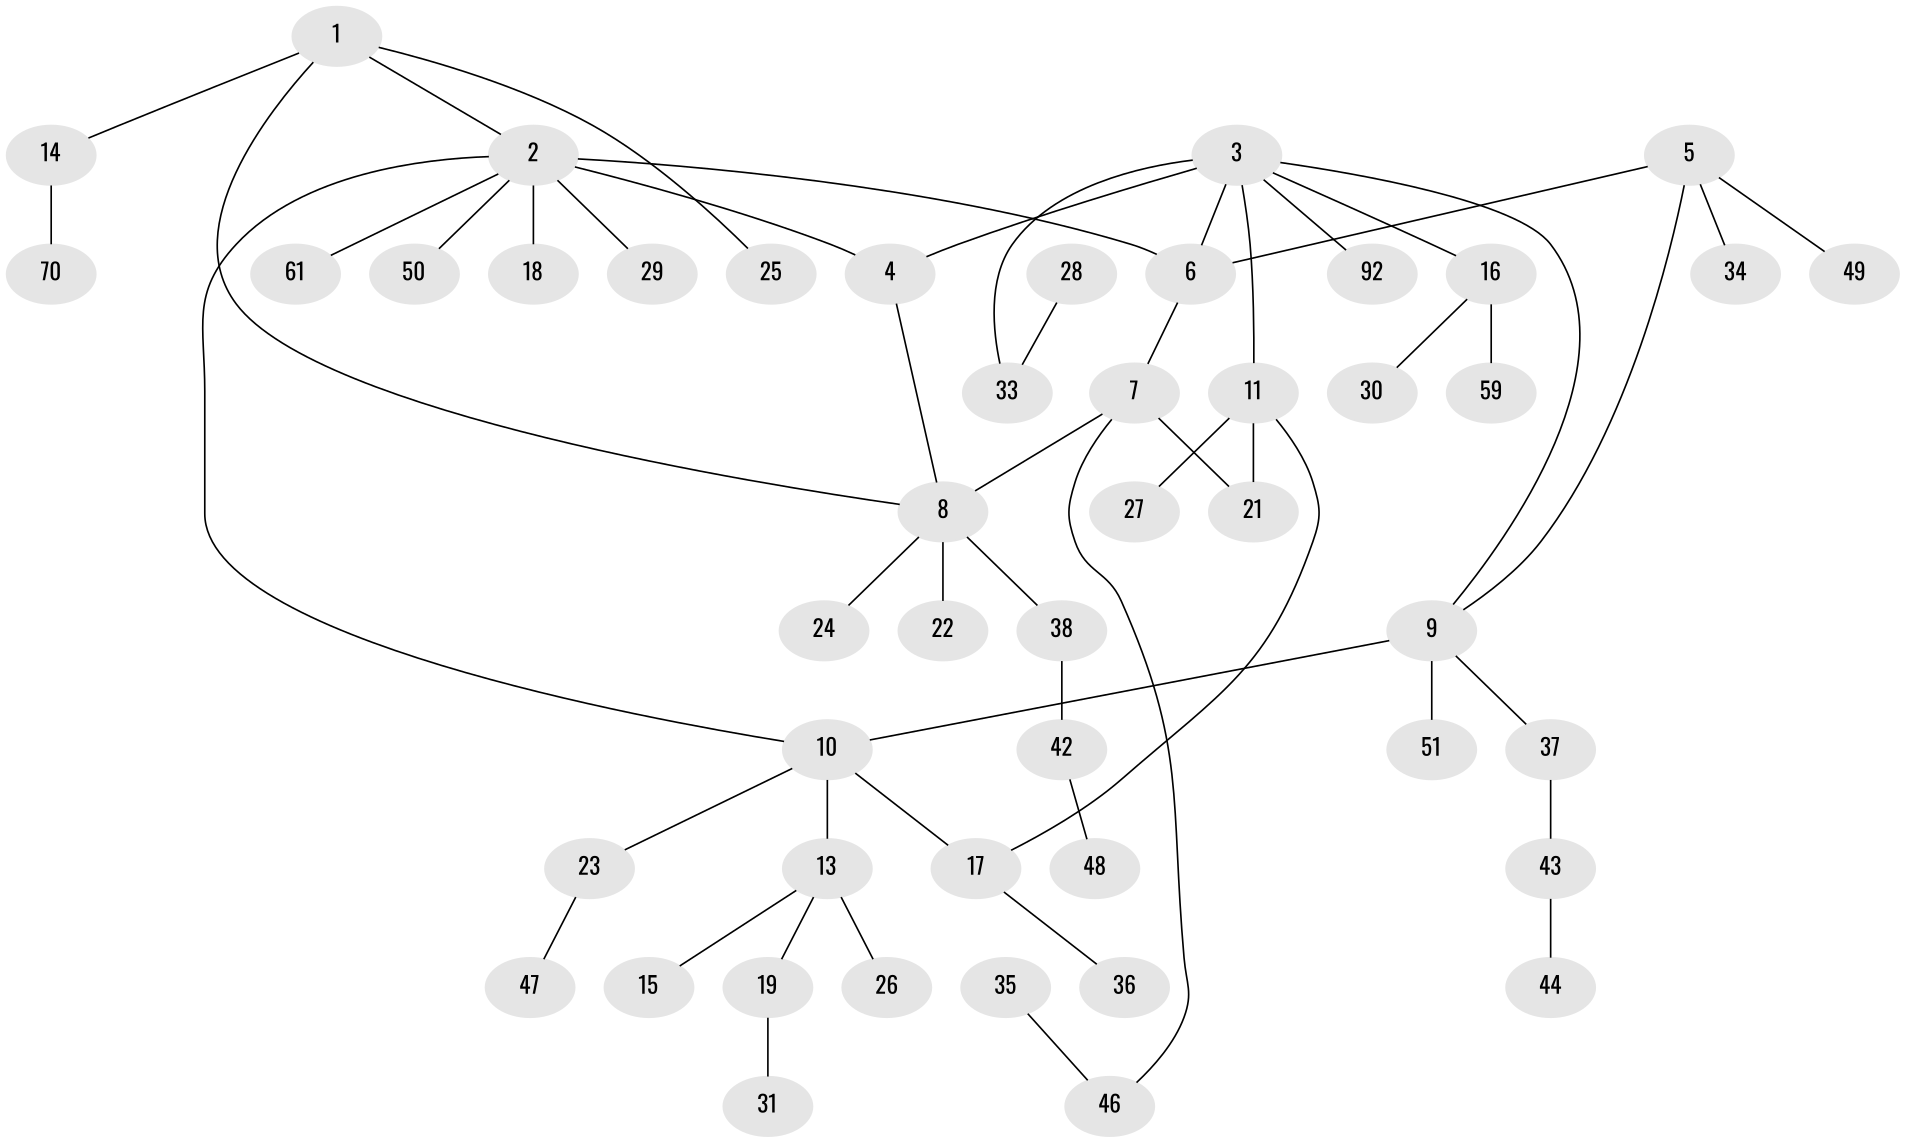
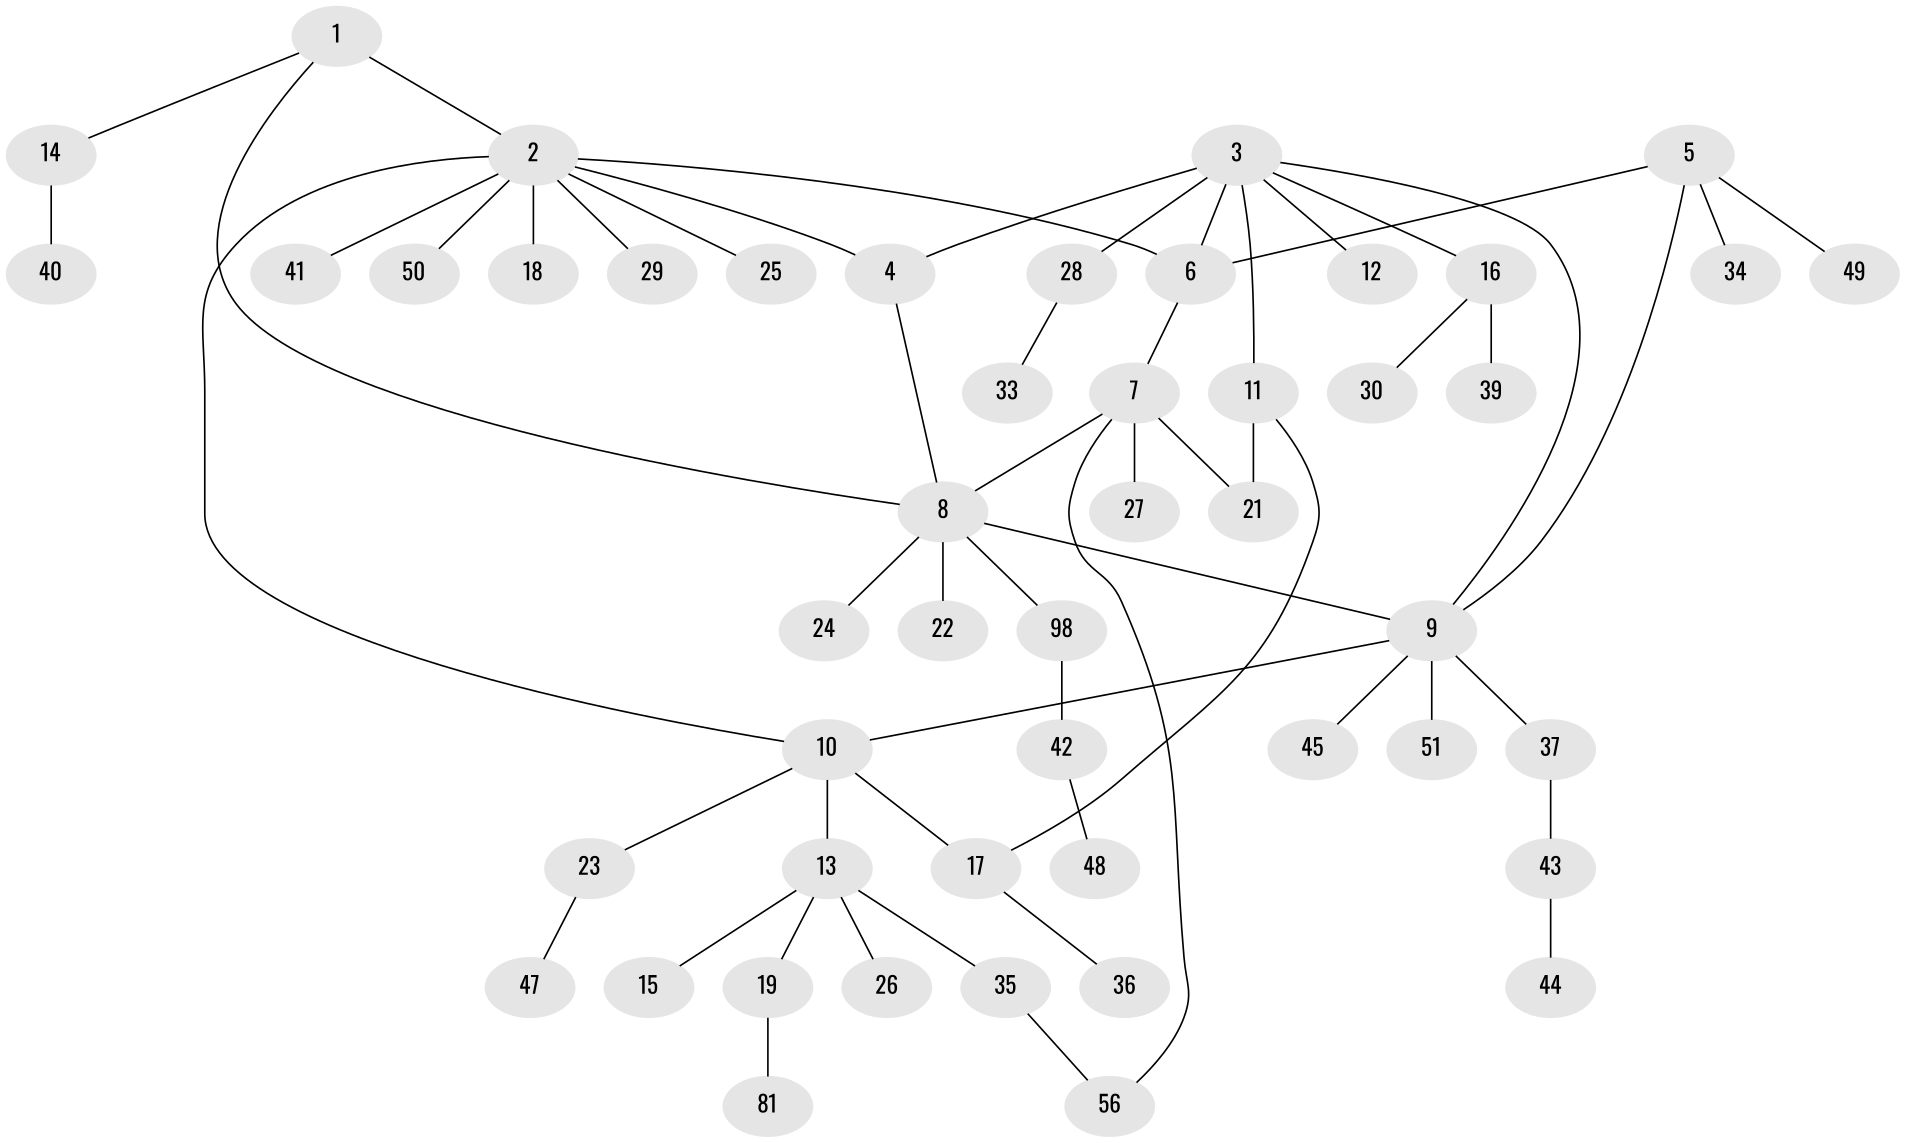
edge "1" -- "25": now "2" -- "25"
edge "3" -- "33": now "3" -- "28"
node "70": label "70" -> "40"
node "61": label "61" -> "41"
node "92": label "92" -> "12"
node "59": label "59" -> "39"
edge "11" -- "27": now "7" -- "27"
edge "8" -- "9": added
node "38": label "38" -> "98"
node "45": added
edge "13" -- "35": added
node "31": label "31" -> "81"
node "46": label "46" -> "56"
